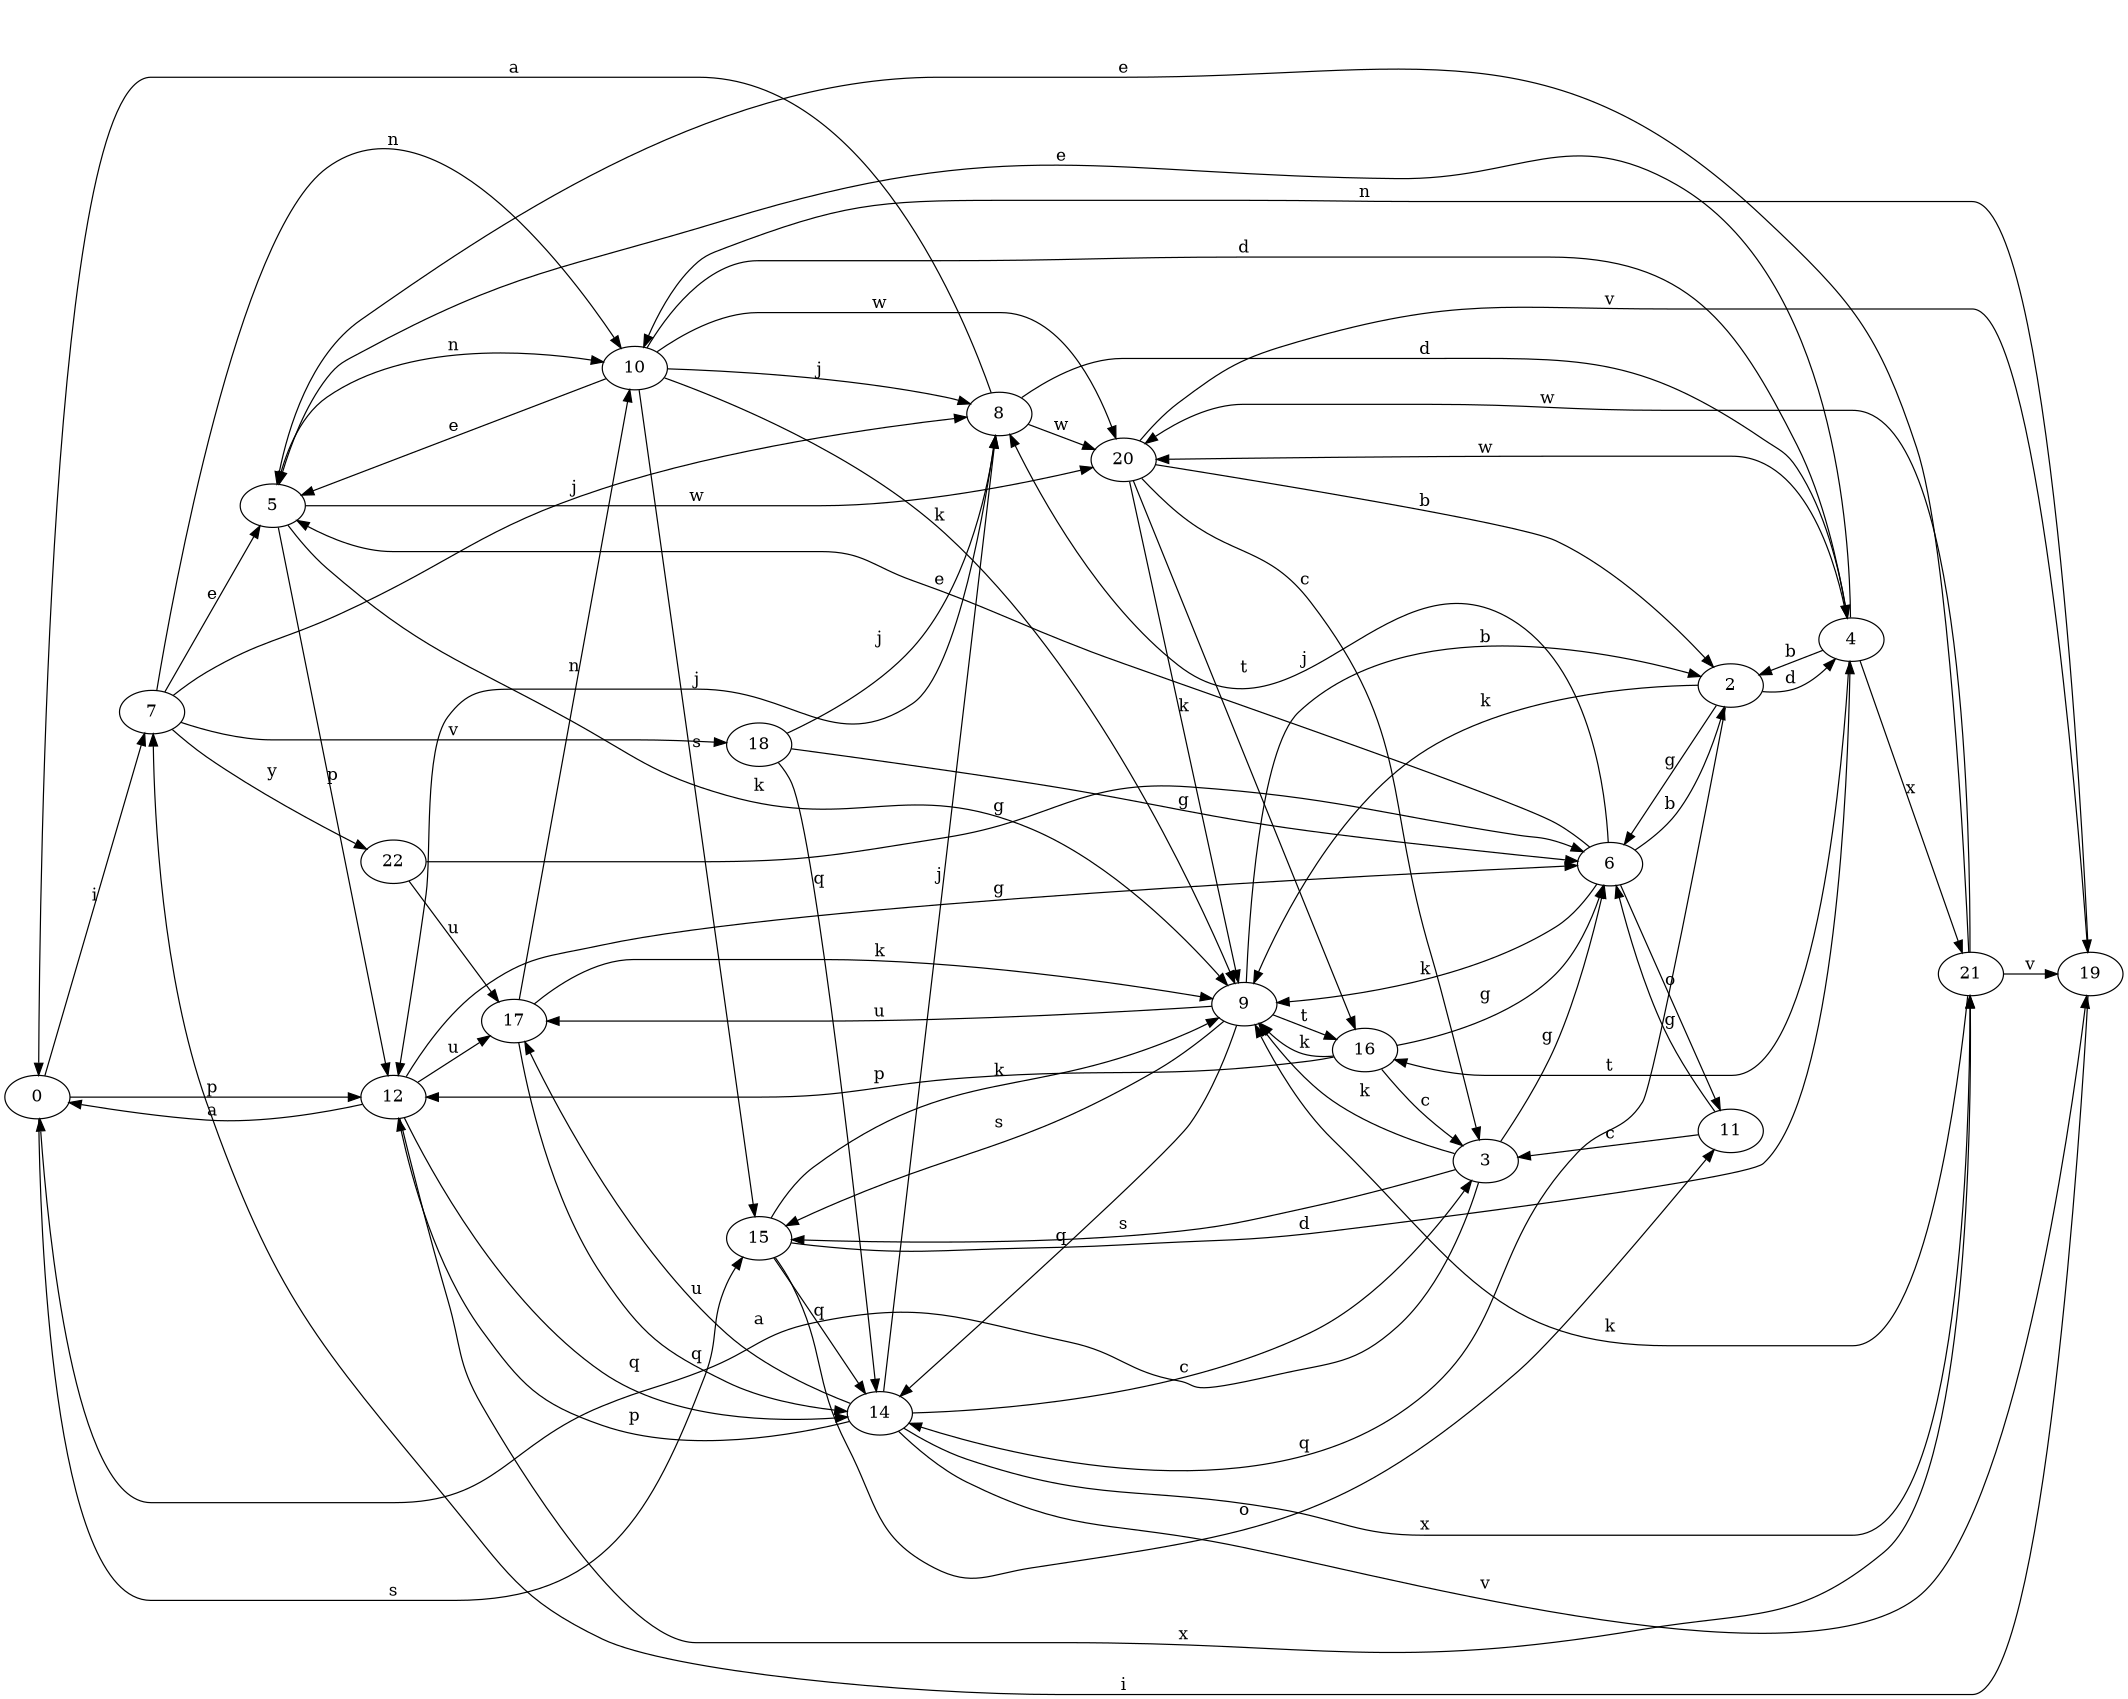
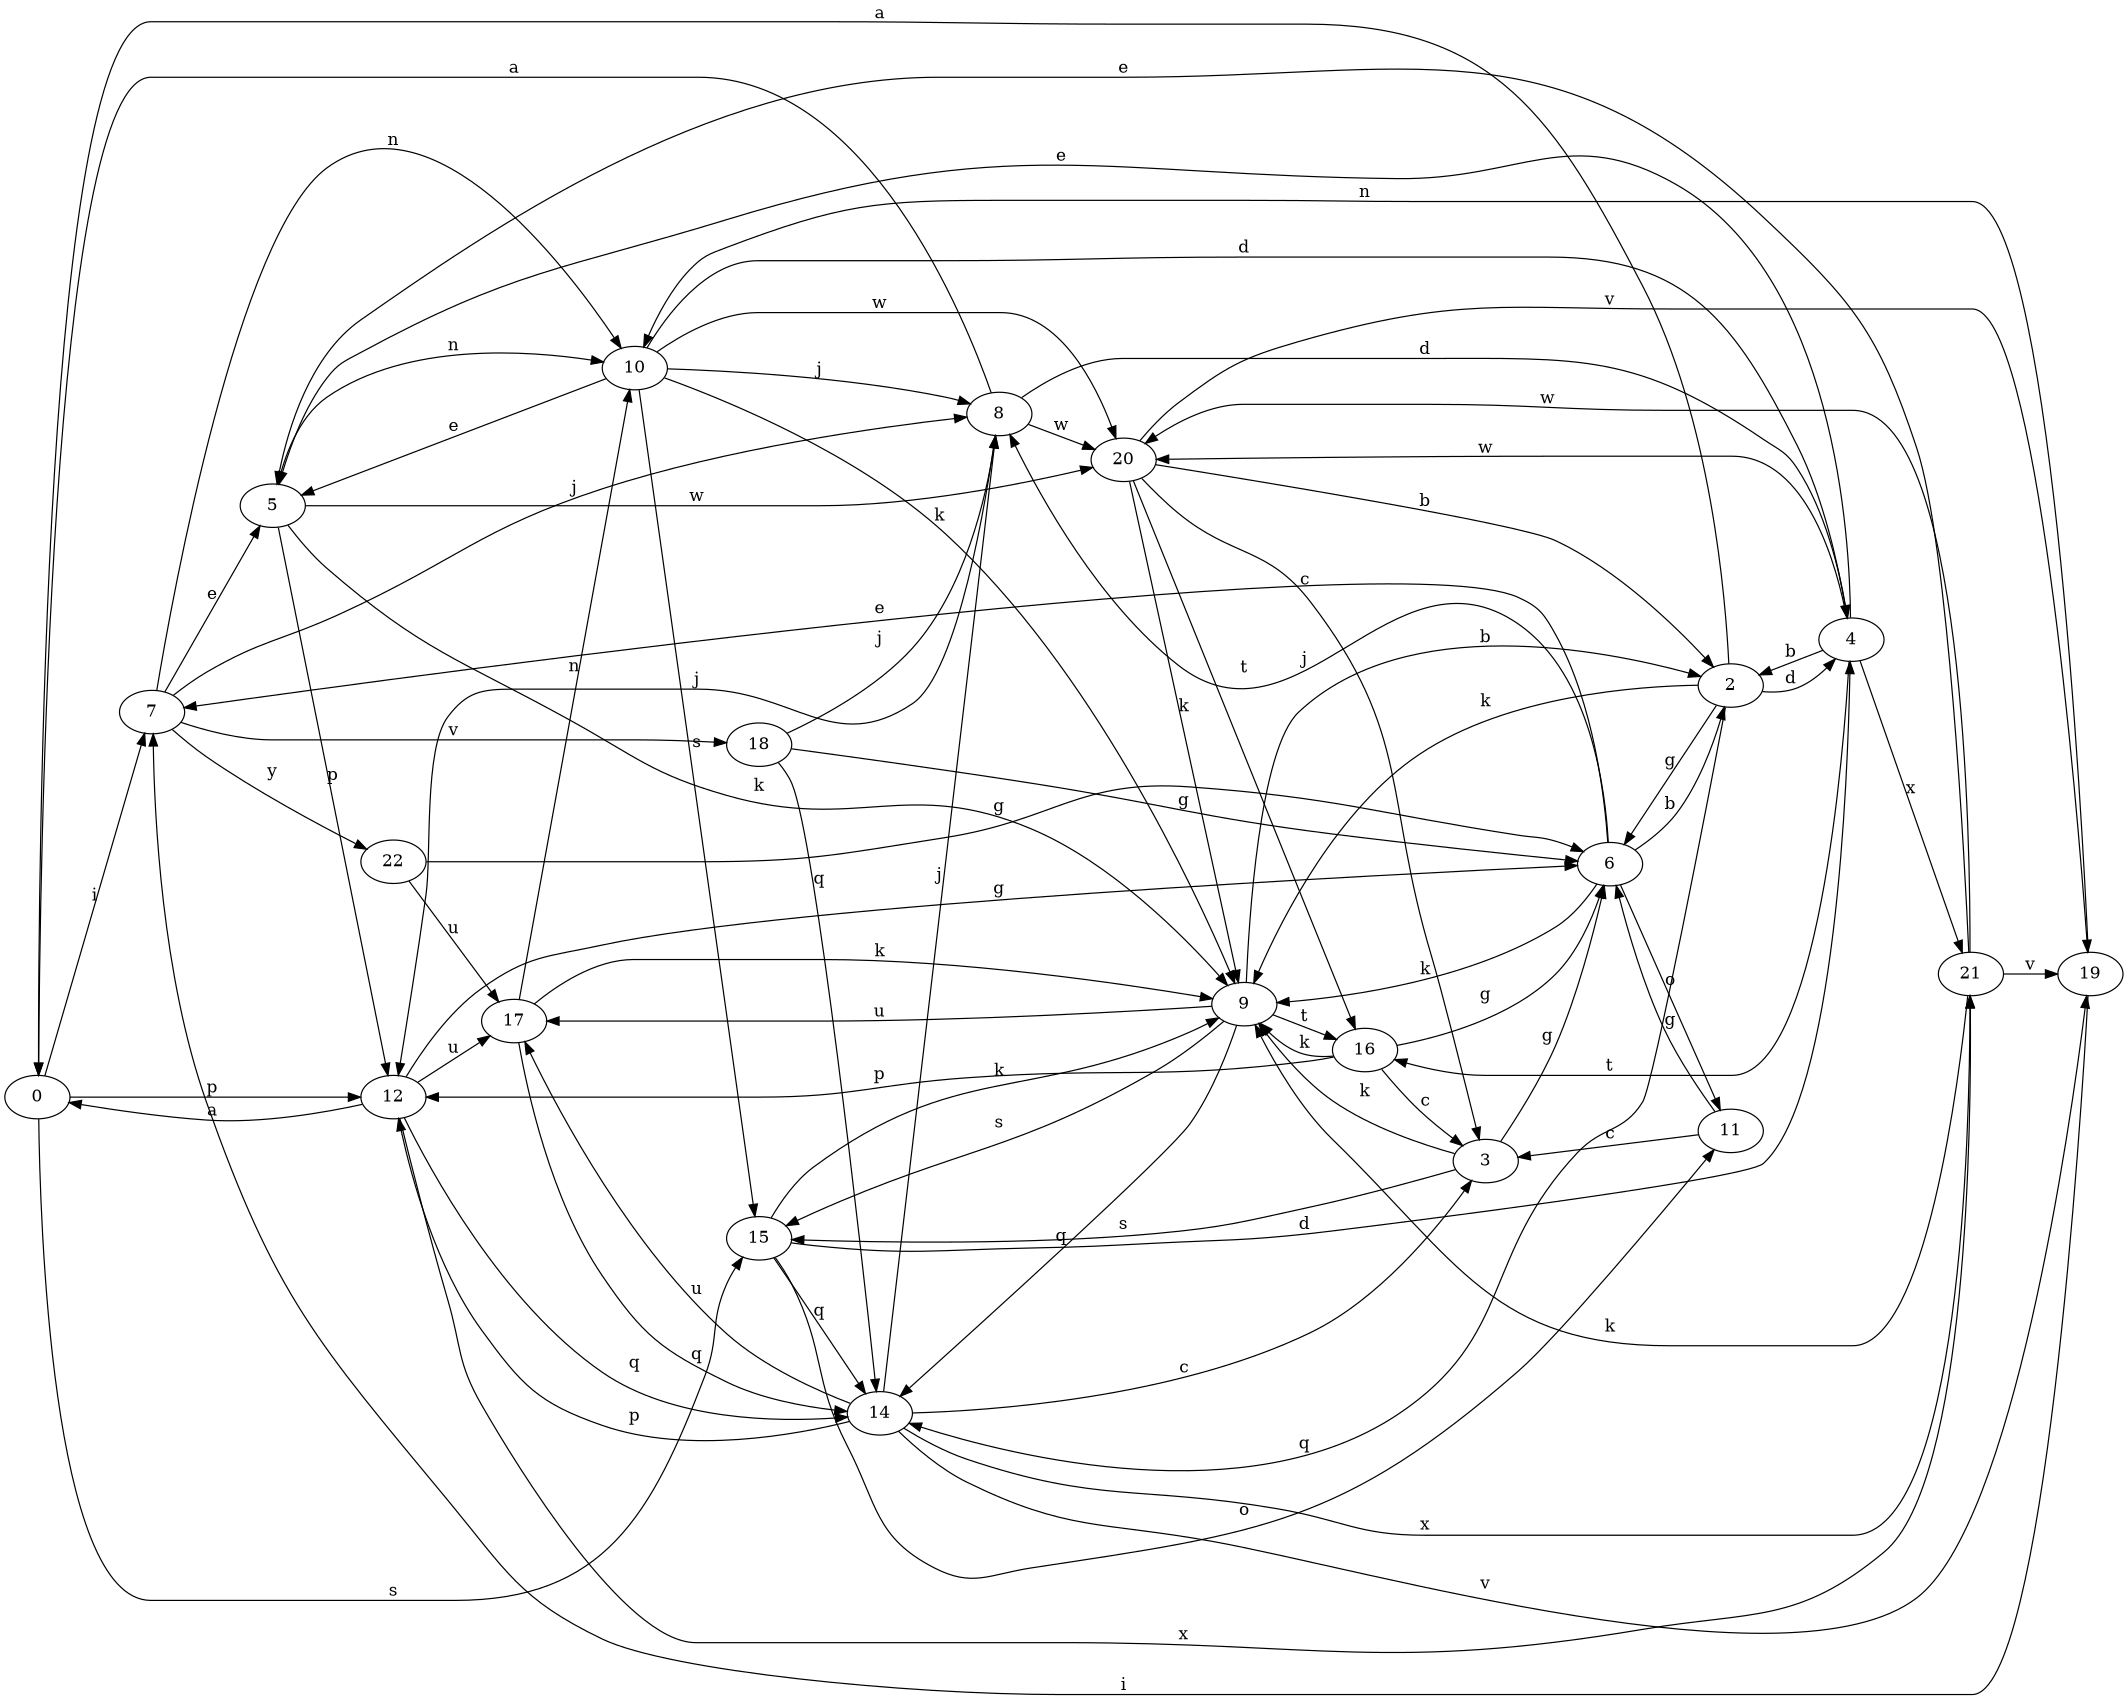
edge "6" -> "5": now "6" -> "7"
edge "3" -> "0": now "2" -> "0"
